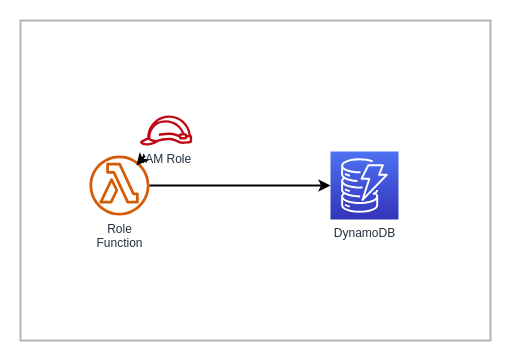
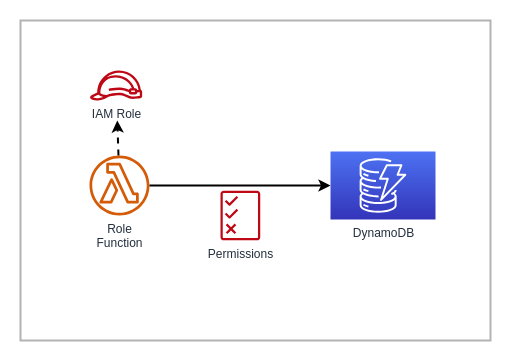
node "IAM Role": moved (166, 131) -> (116, 86)
node "DynamoDB": size 68x68 -> 105x68
node "Permissions": added
